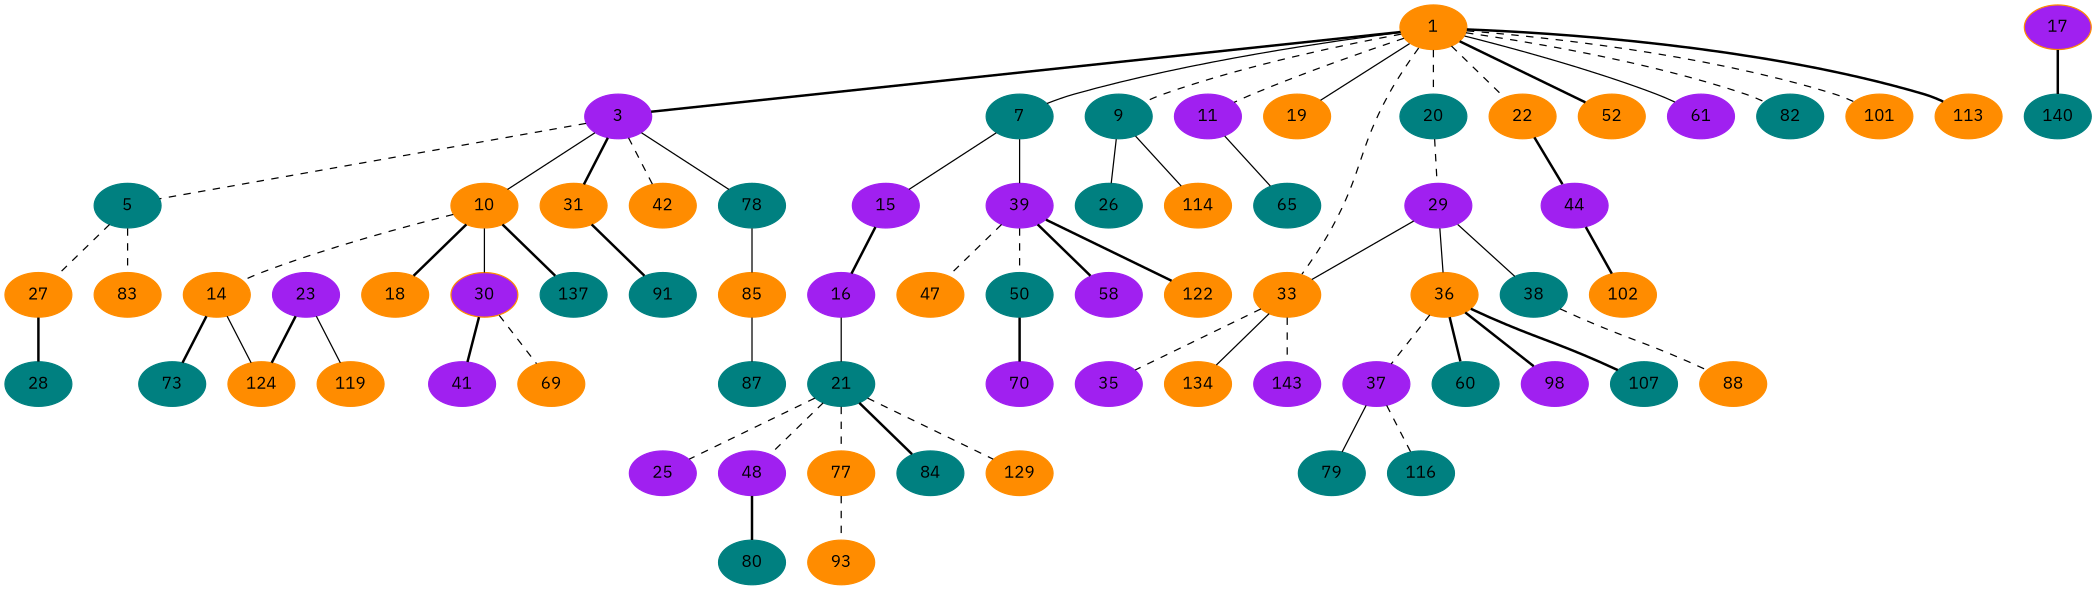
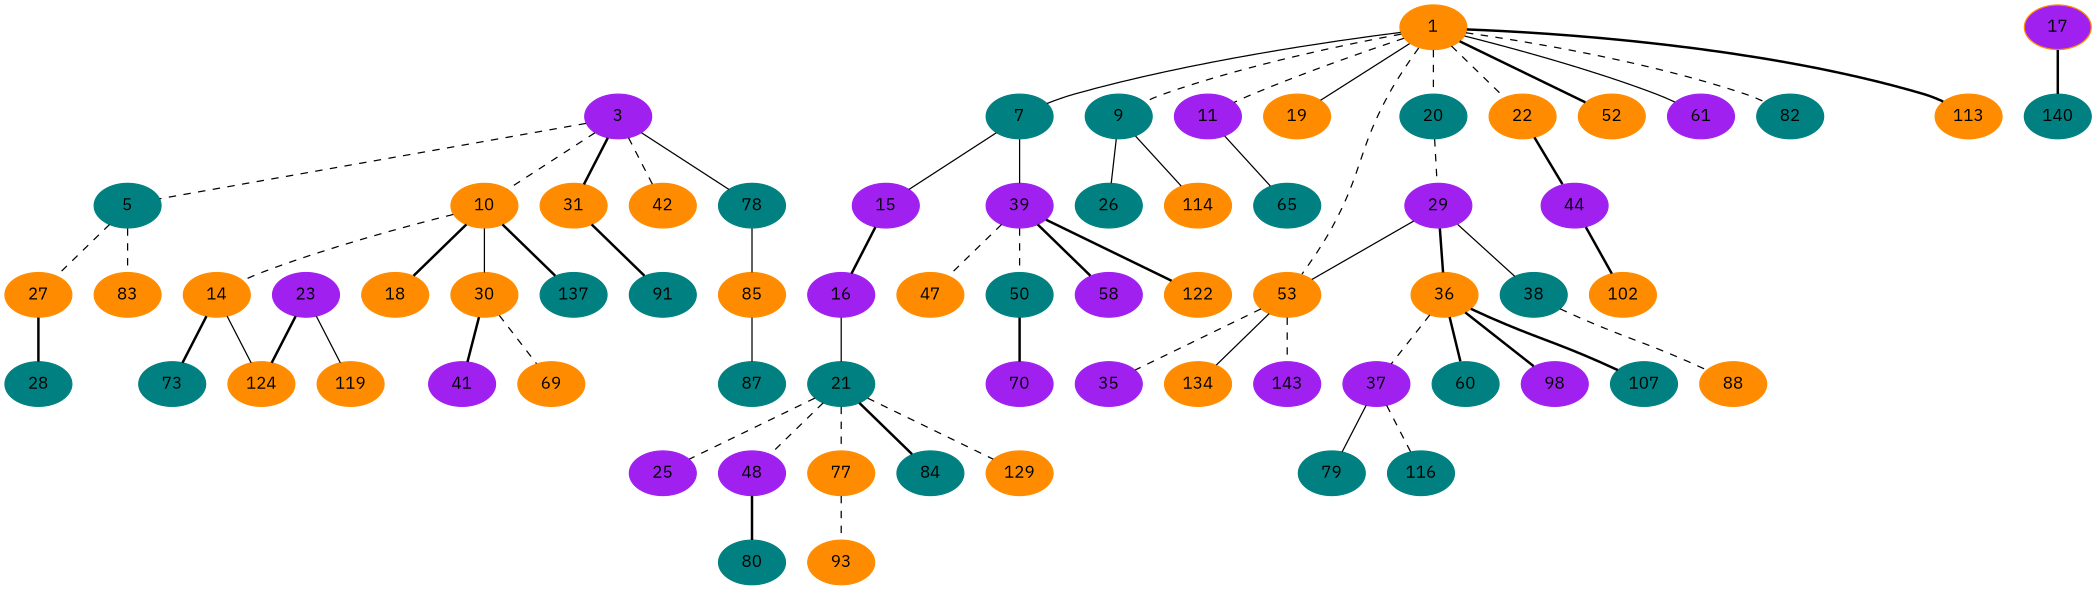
edge "1" -- "3": removed
node "101": removed
edge "3" -- "10": style solid -> dashed
edge "29" -- "36": style solid -> bold
node "30": fillcolor purple -> darkorange
node "33": label "33" -> "53"
